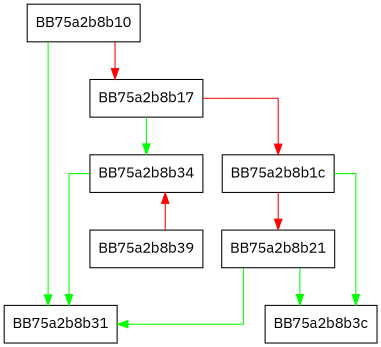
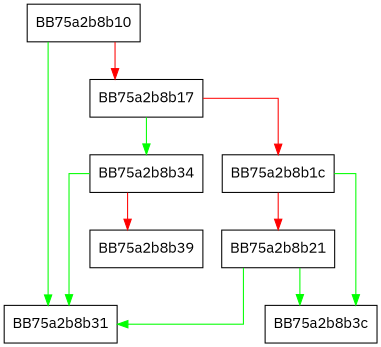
edge "BB75a2b8b39" -> "BB75a2b8b34": reversed
